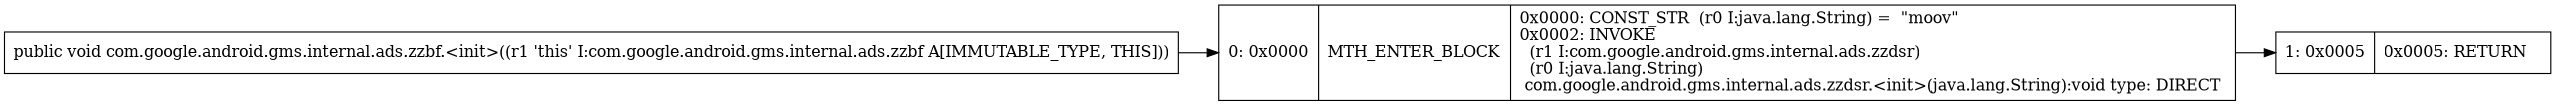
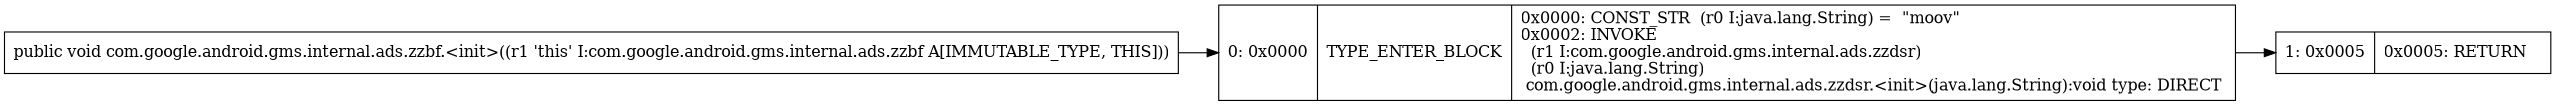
node "0: 0x0000": text "MTH_ENTER_BLOCK" -> "TYPE_ENTER_BLOCK"
